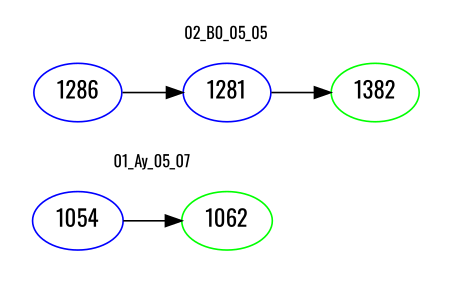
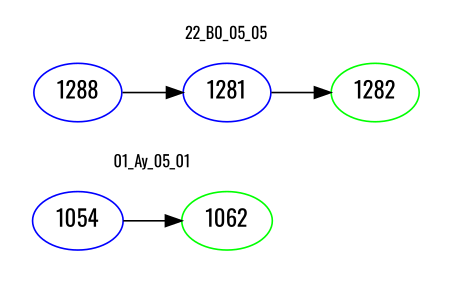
cluster "02_B0_05_05": label "02_B0_05_05" -> "22_B0_05_05"
node "1286": label "1286" -> "1288"
node "1382": label "1382" -> "1282"
cluster "01_Ay_05_07": label "01_Ay_05_07" -> "01_Ay_05_01"
